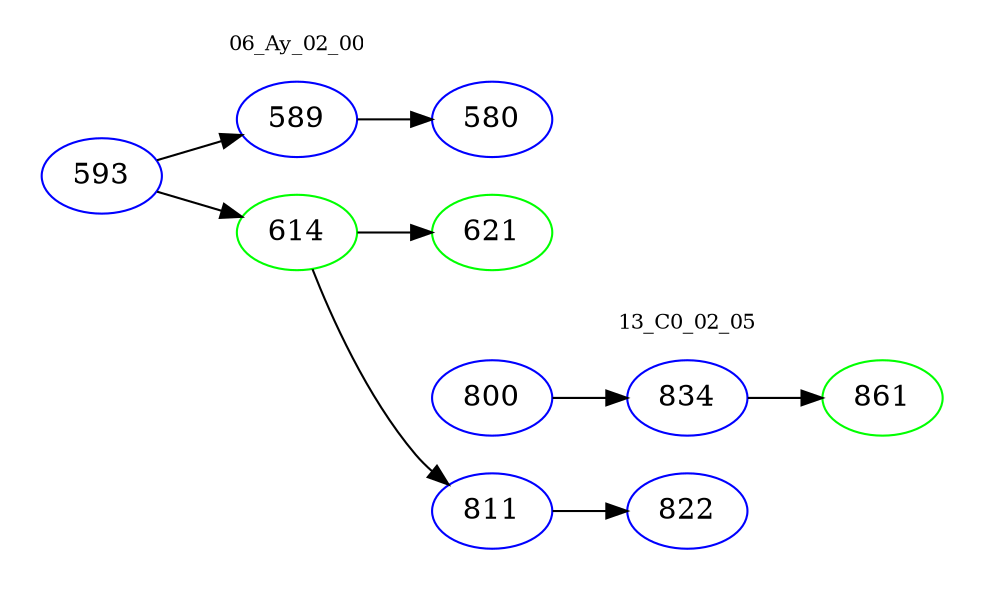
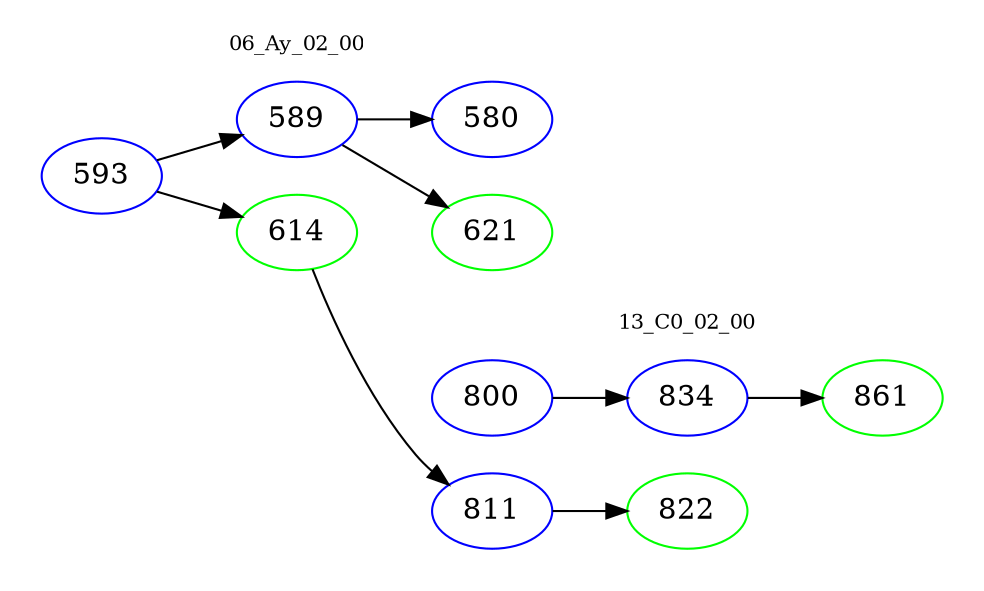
edge "614" -> "621": now "589" -> "621"
cluster "13_C0_02_05": label "13_C0_02_05" -> "13_C0_02_00"
node "822": color blue -> green
